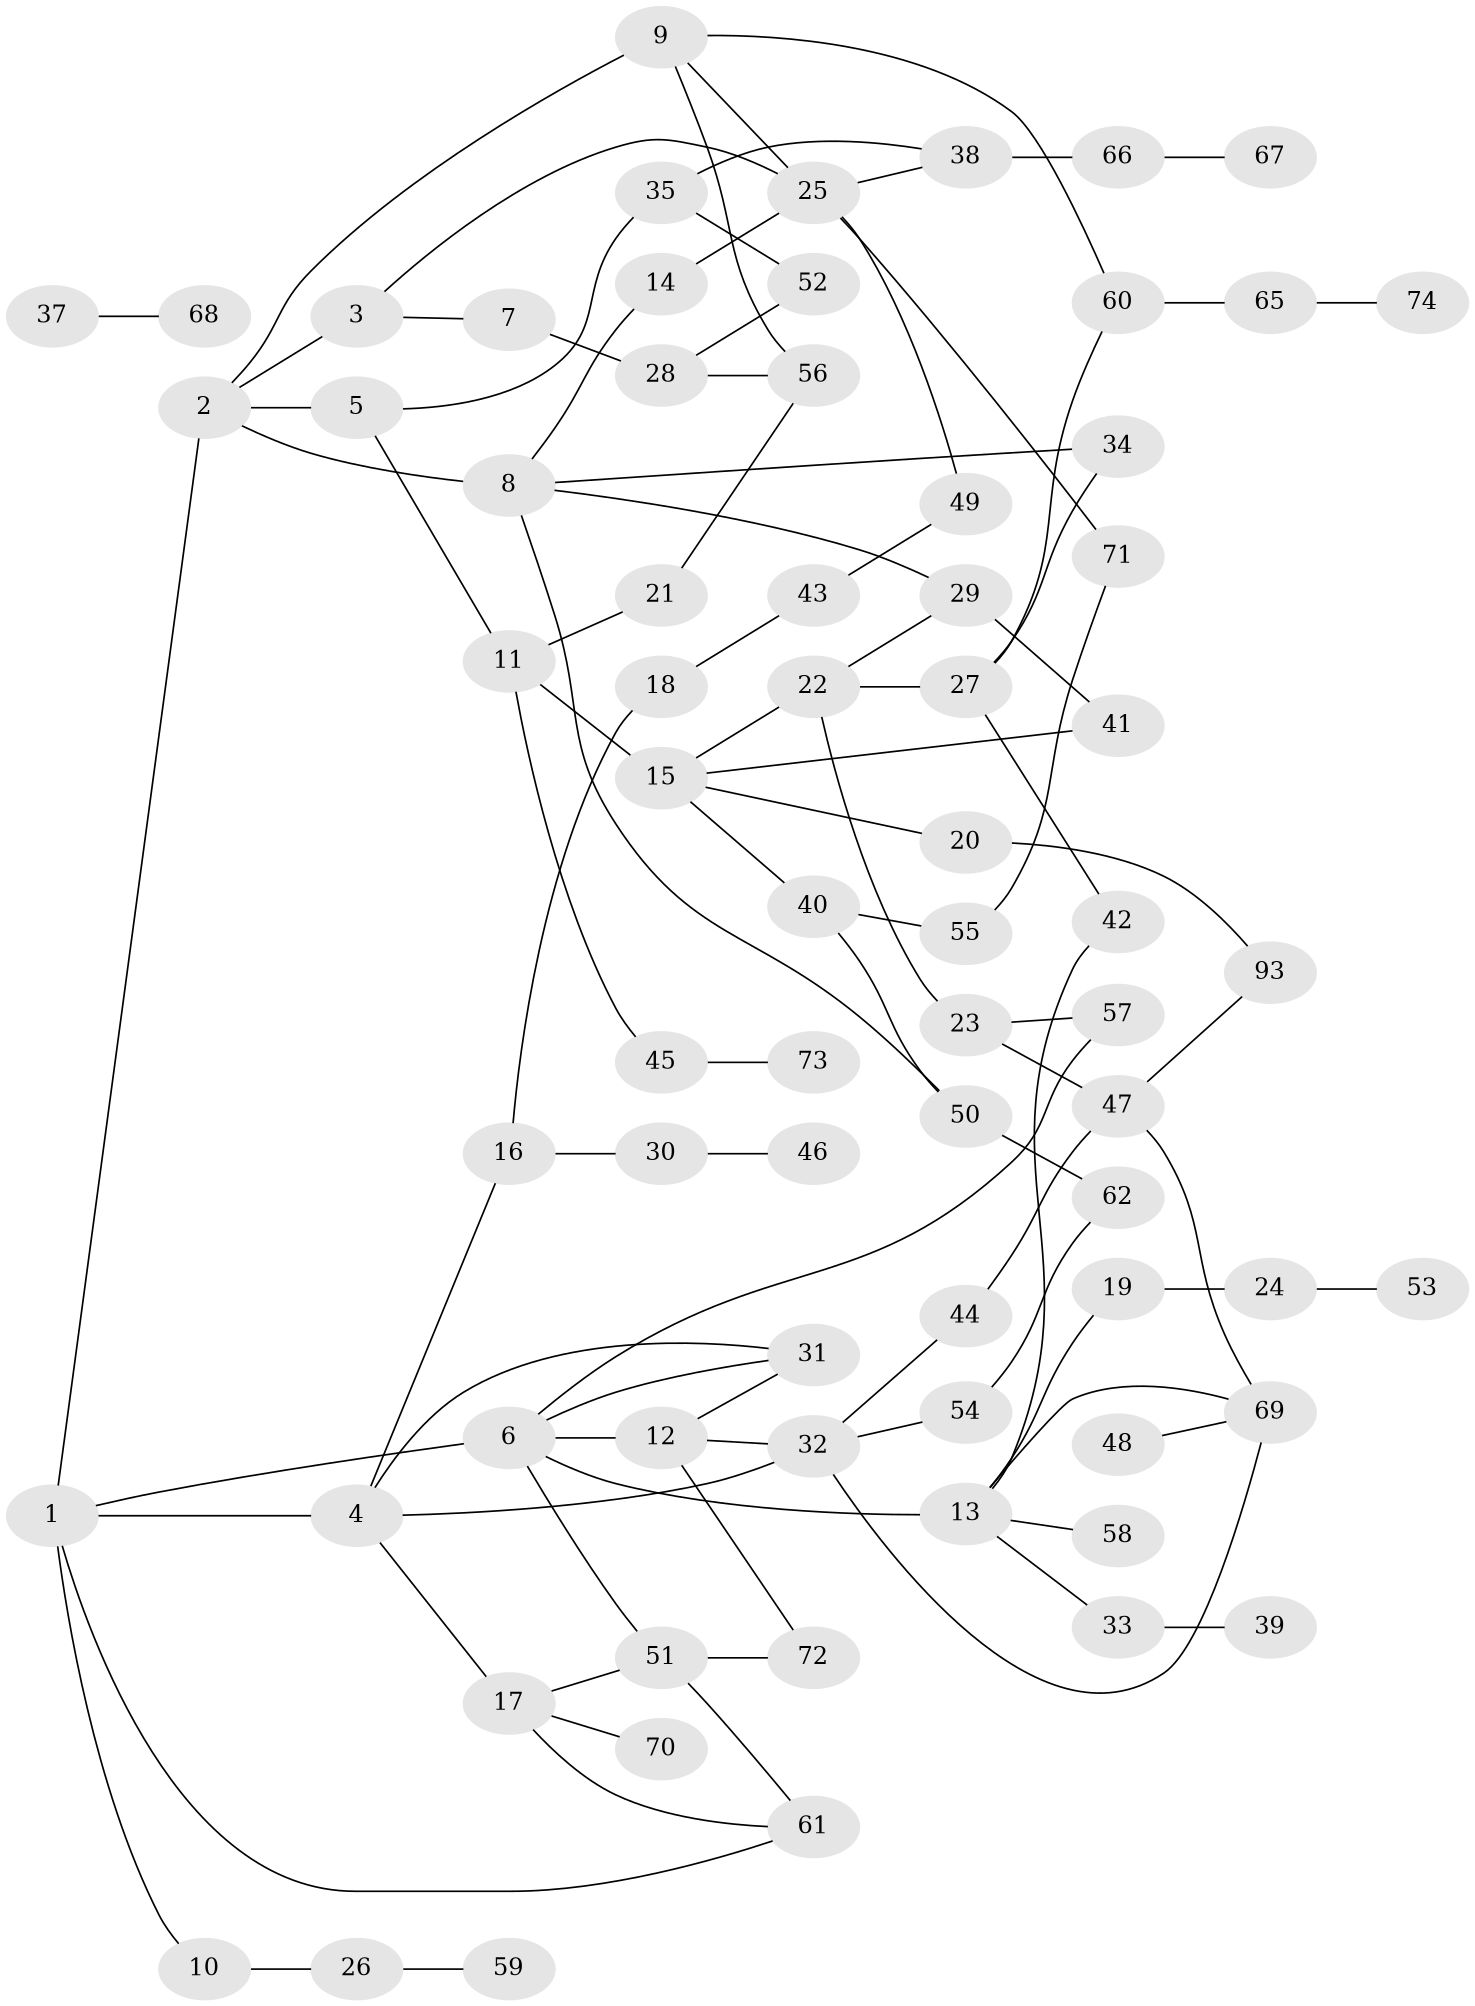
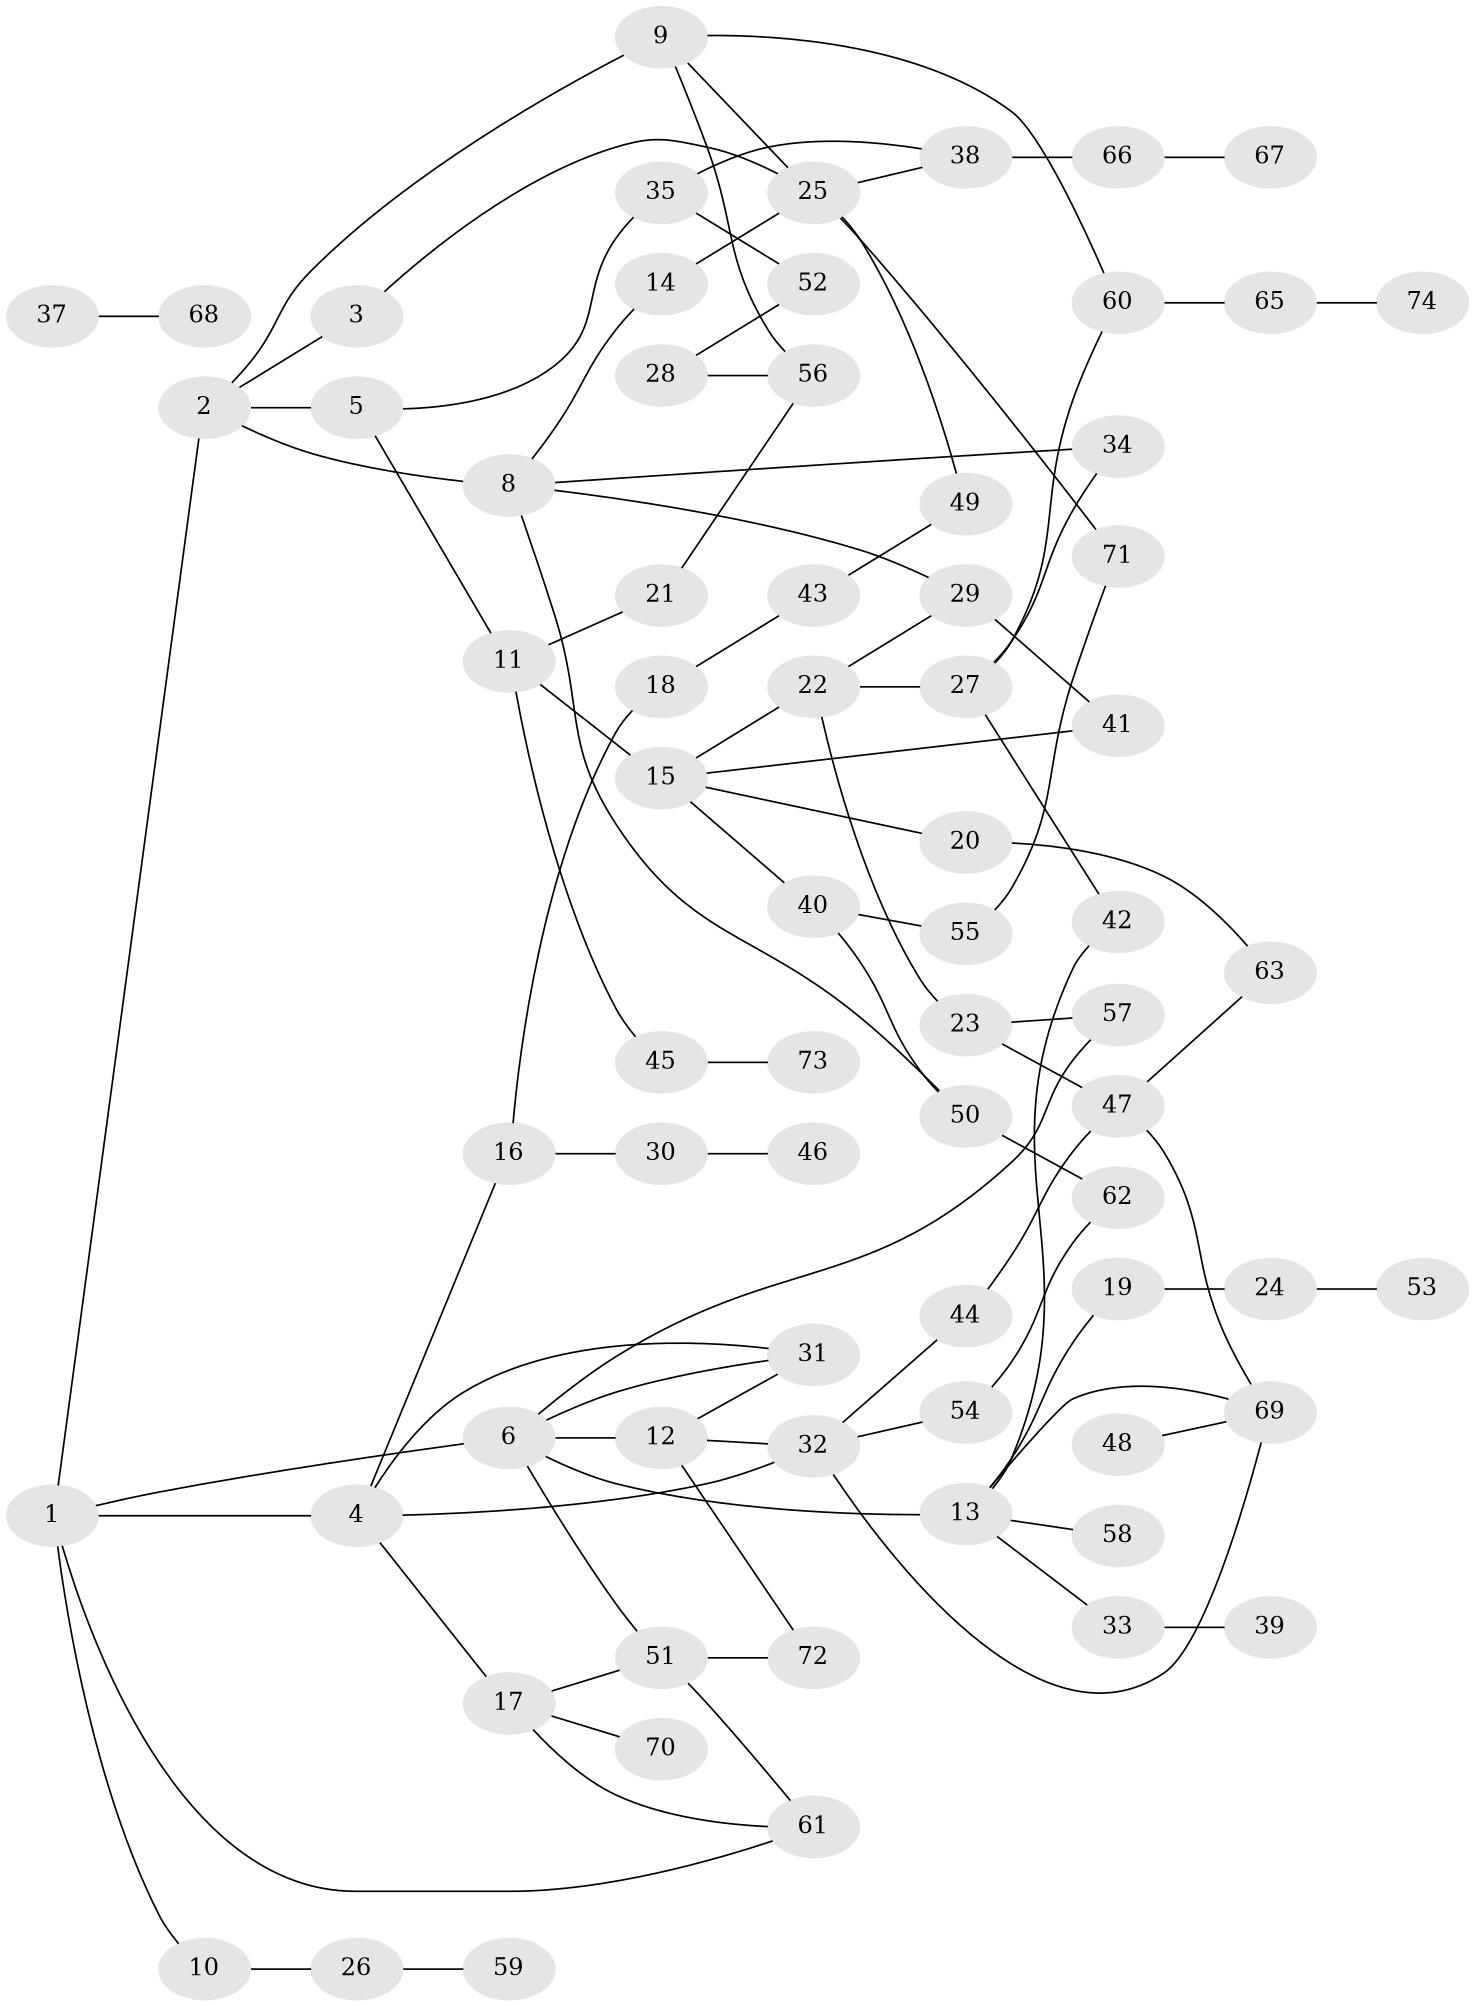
node "7": removed
node "93": label "93" -> "63"
